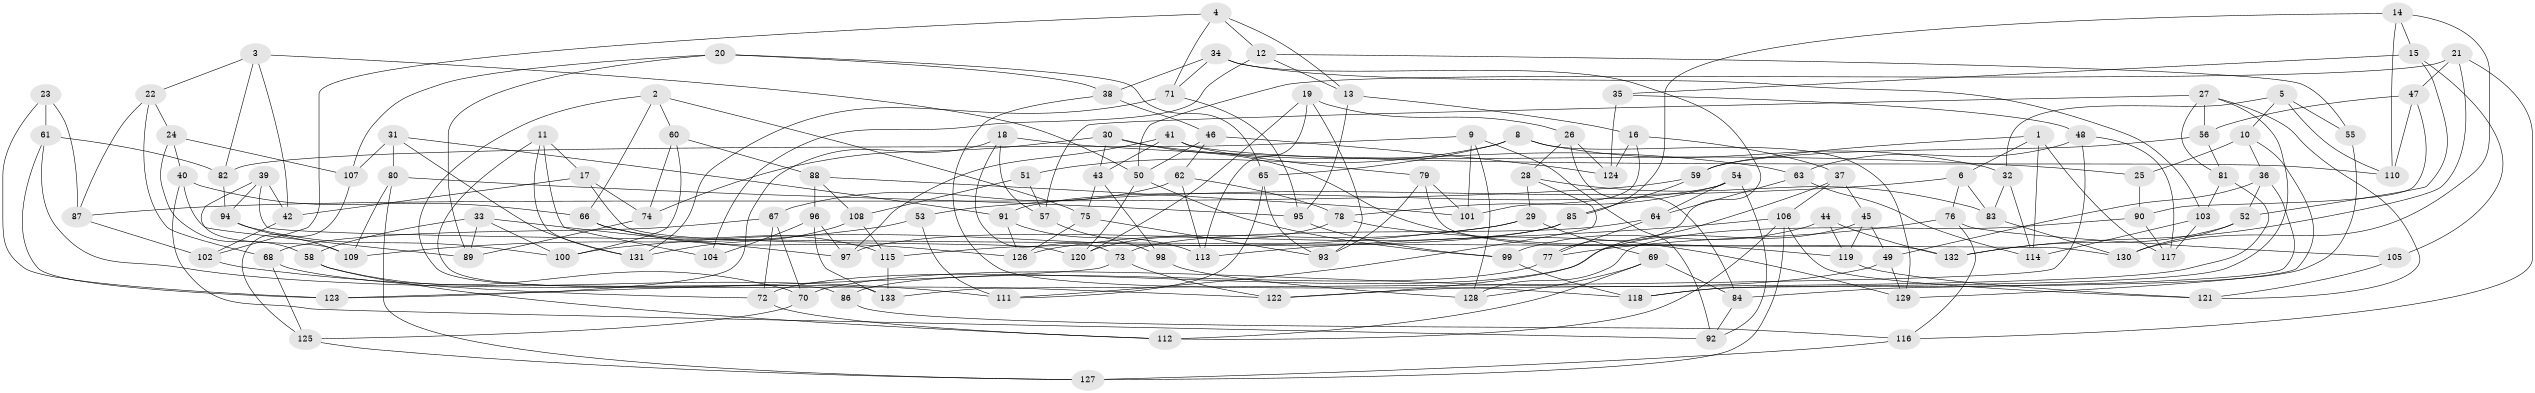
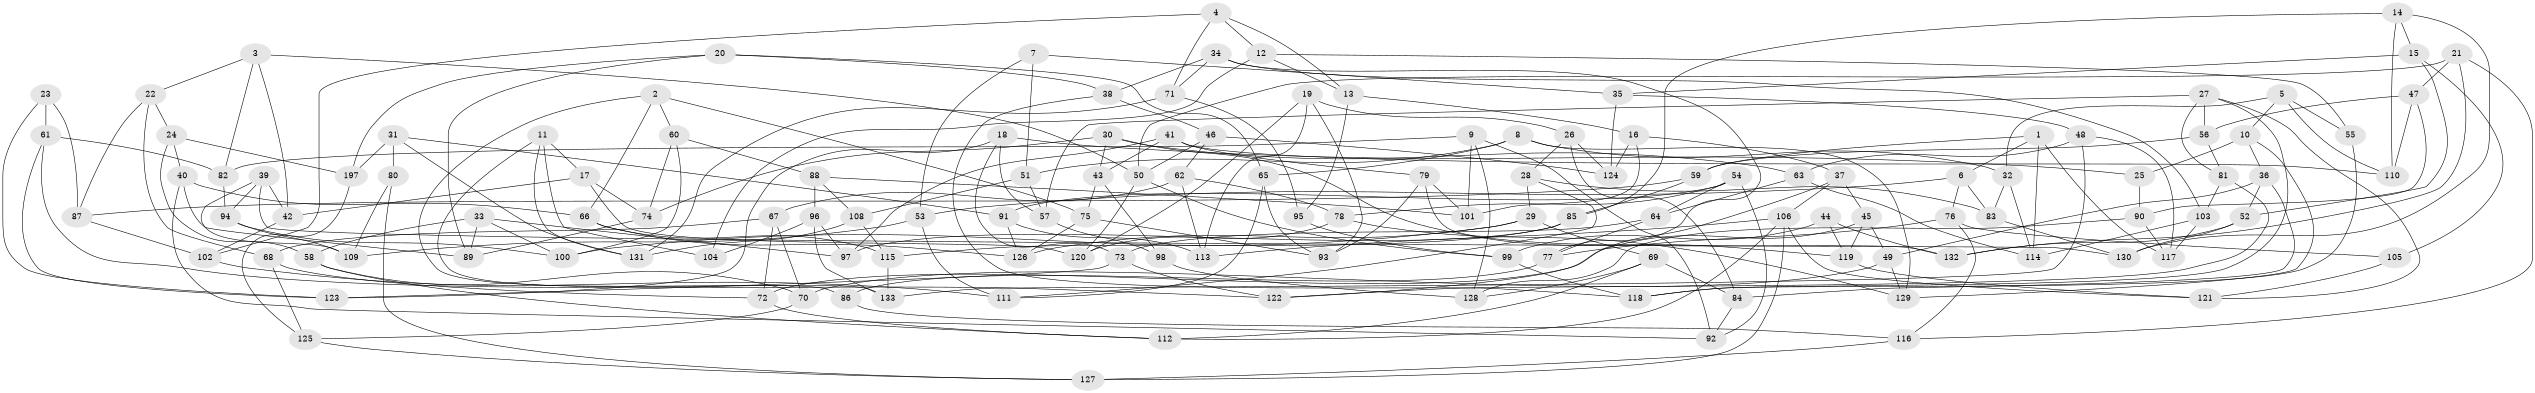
node "7": added
node "107": label "107" -> "197"
edge "80" -- "95": removed
